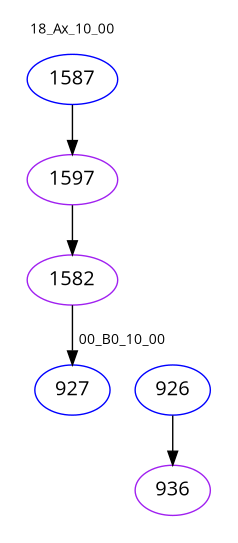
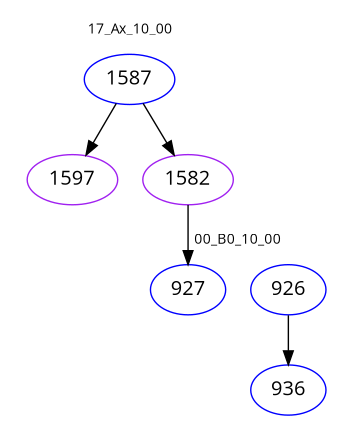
cluster "18_Ax_10_00": label "18_Ax_10_00" -> "17_Ax_10_00"
edge "1597" -> "1582": now "1587" -> "1582"
node "936": color purple -> blue
